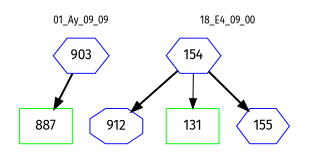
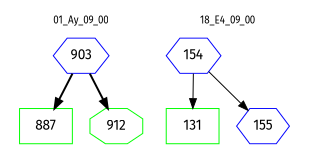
cluster "01_Ay_09_09": label "01_Ay_09_09" -> "01_Ay_09_00"
edge "154" -> "912": now "903" -> "912"
edge "154" -> "155": style bold -> solid
node "912": color blue -> green
